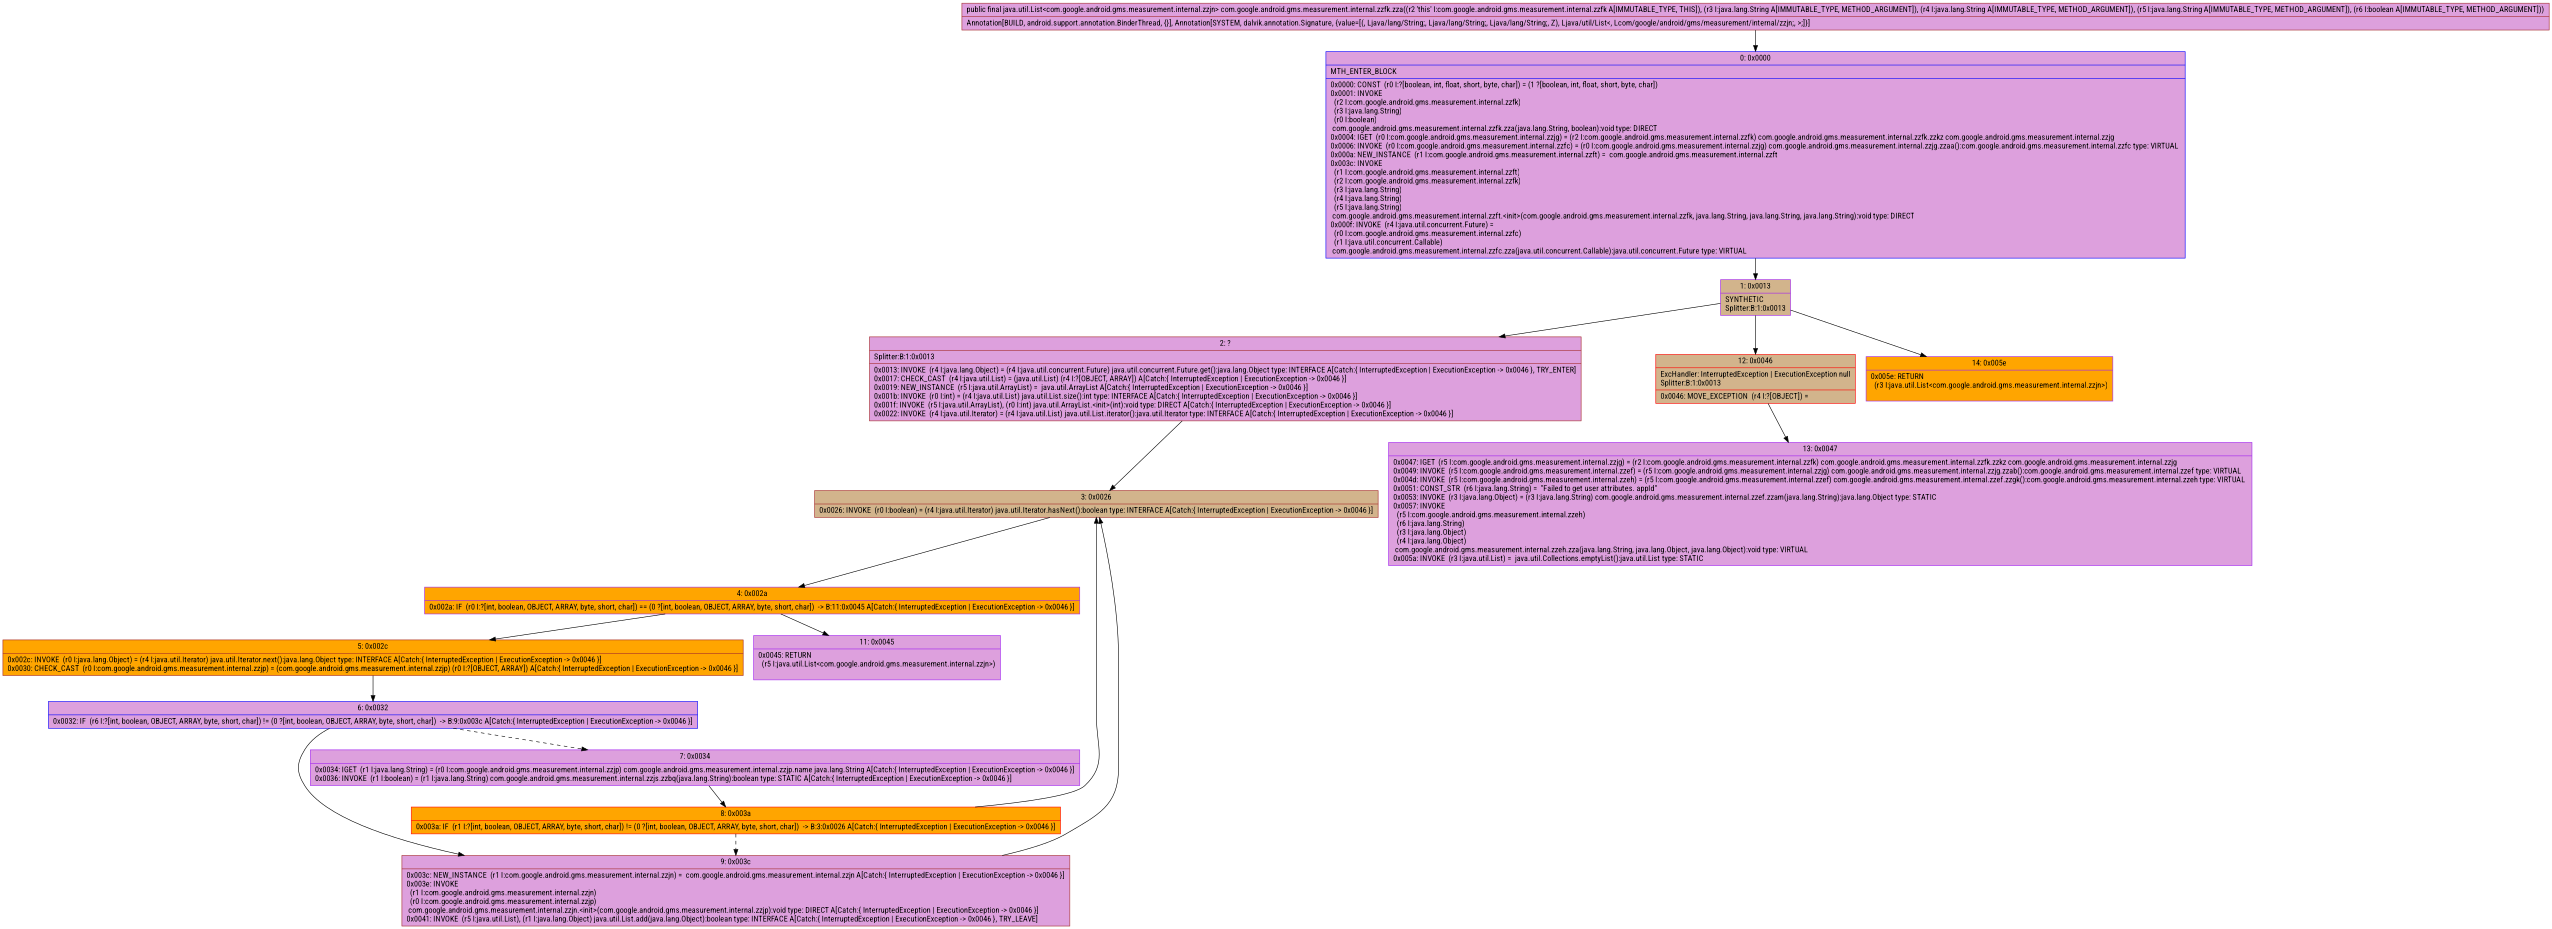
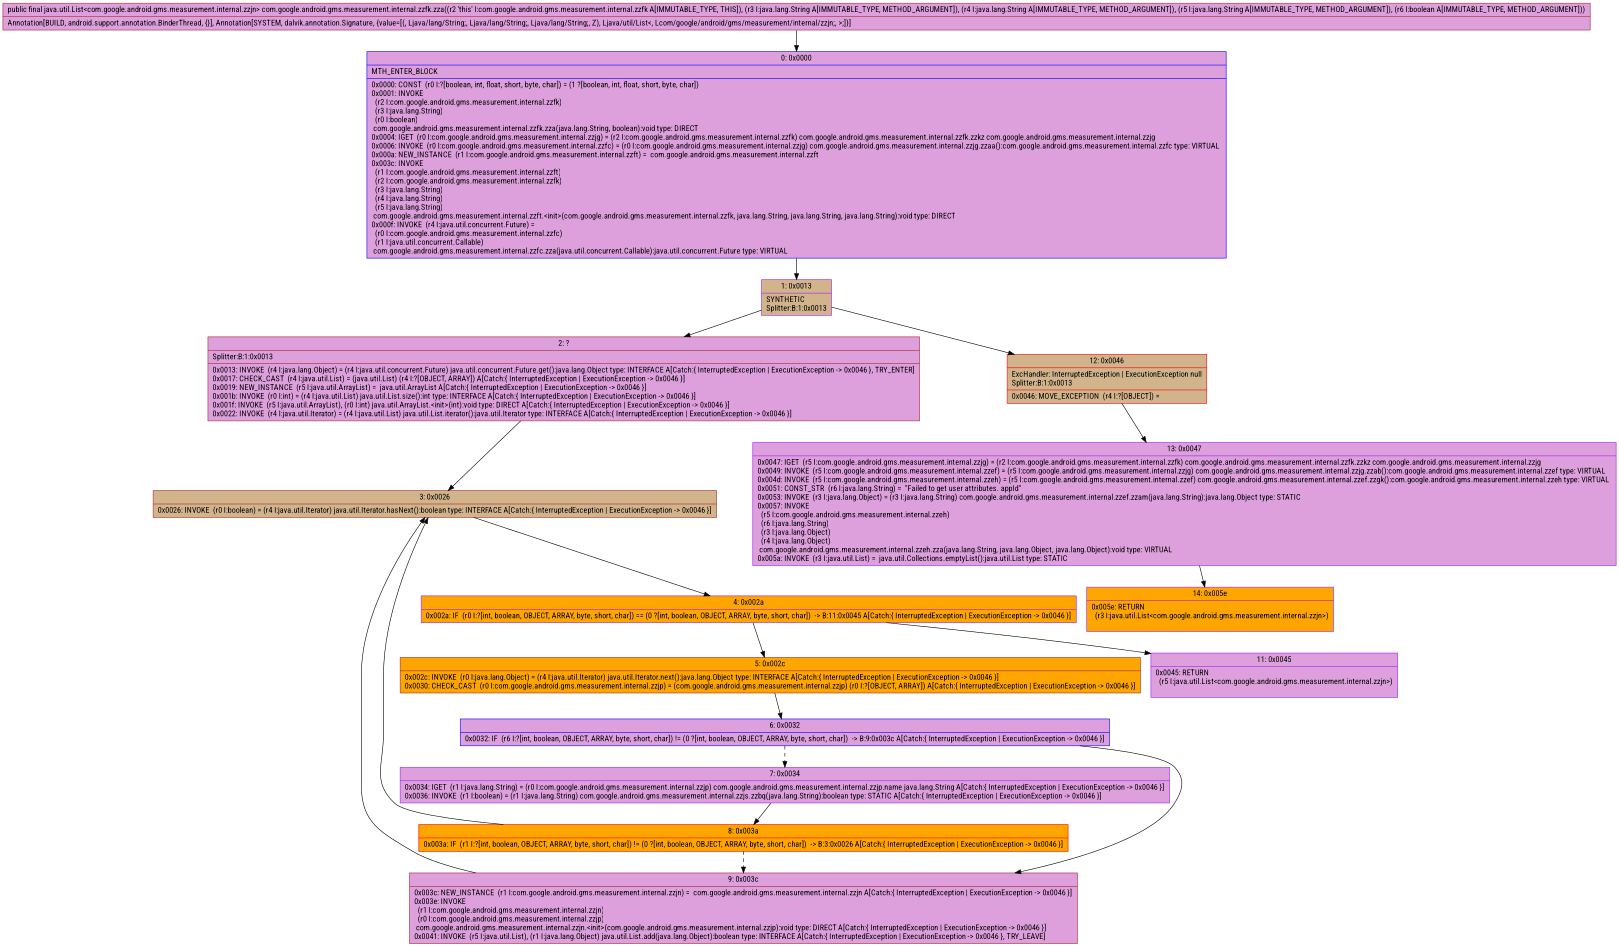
edge "1: 0x0013" -> "14: 0x005e": now "13: 0x0047" -> "14: 0x005e"
